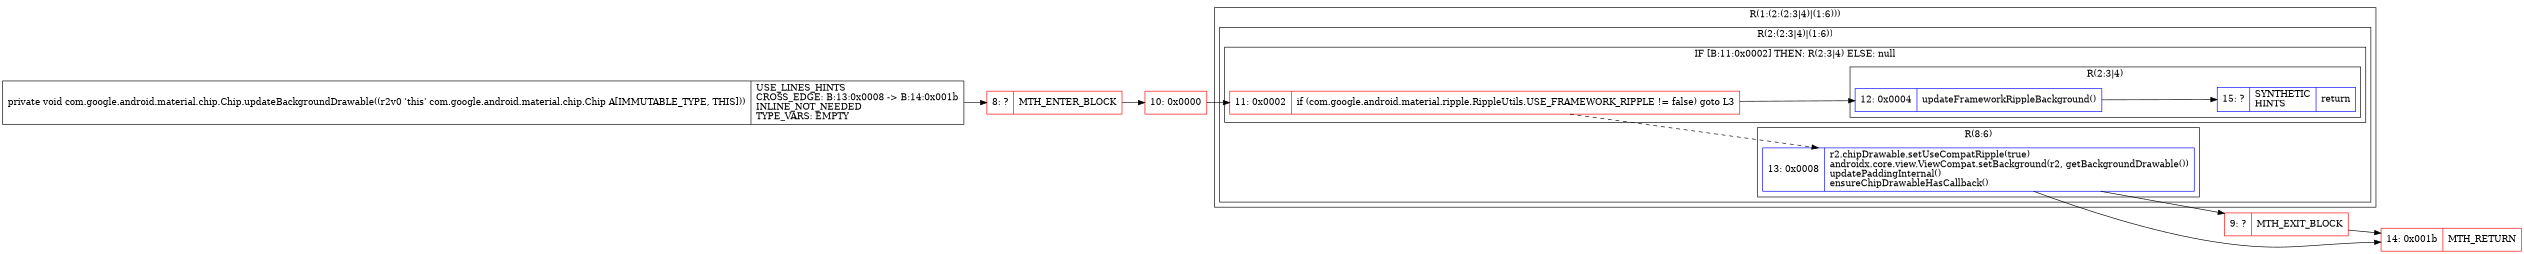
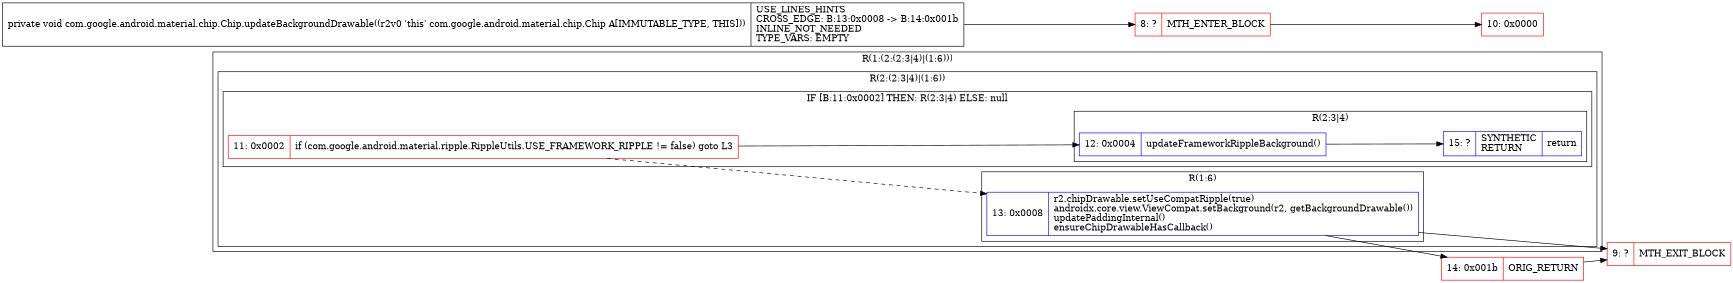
edge "10: 0x0000" -> "11: 0x0002": removed
node "15: ?": text "HINTS" -> "RETURN"
cluster "R(8:6)": label "R(8:6)" -> "R(1:6)"
edge "9: ?" -> "14: 0x001b": reversed
node "14: 0x001b": text "MTH_RETURN" -> "ORIG_RETURN"
